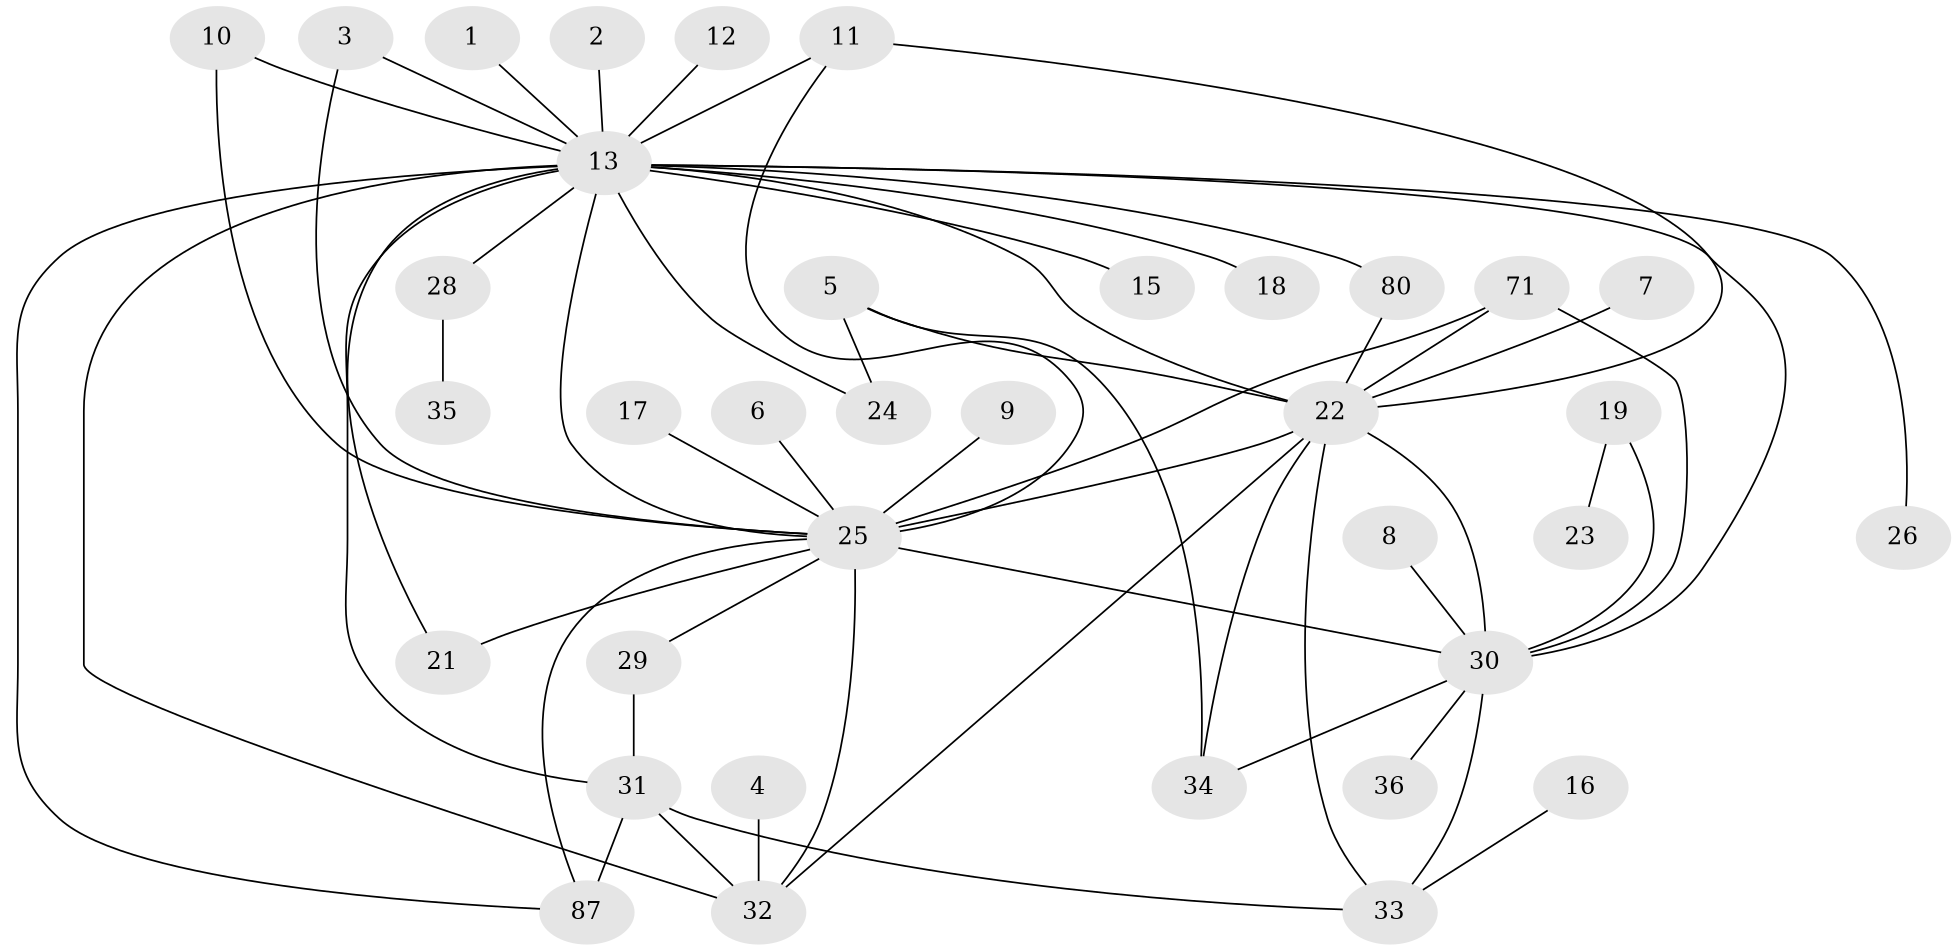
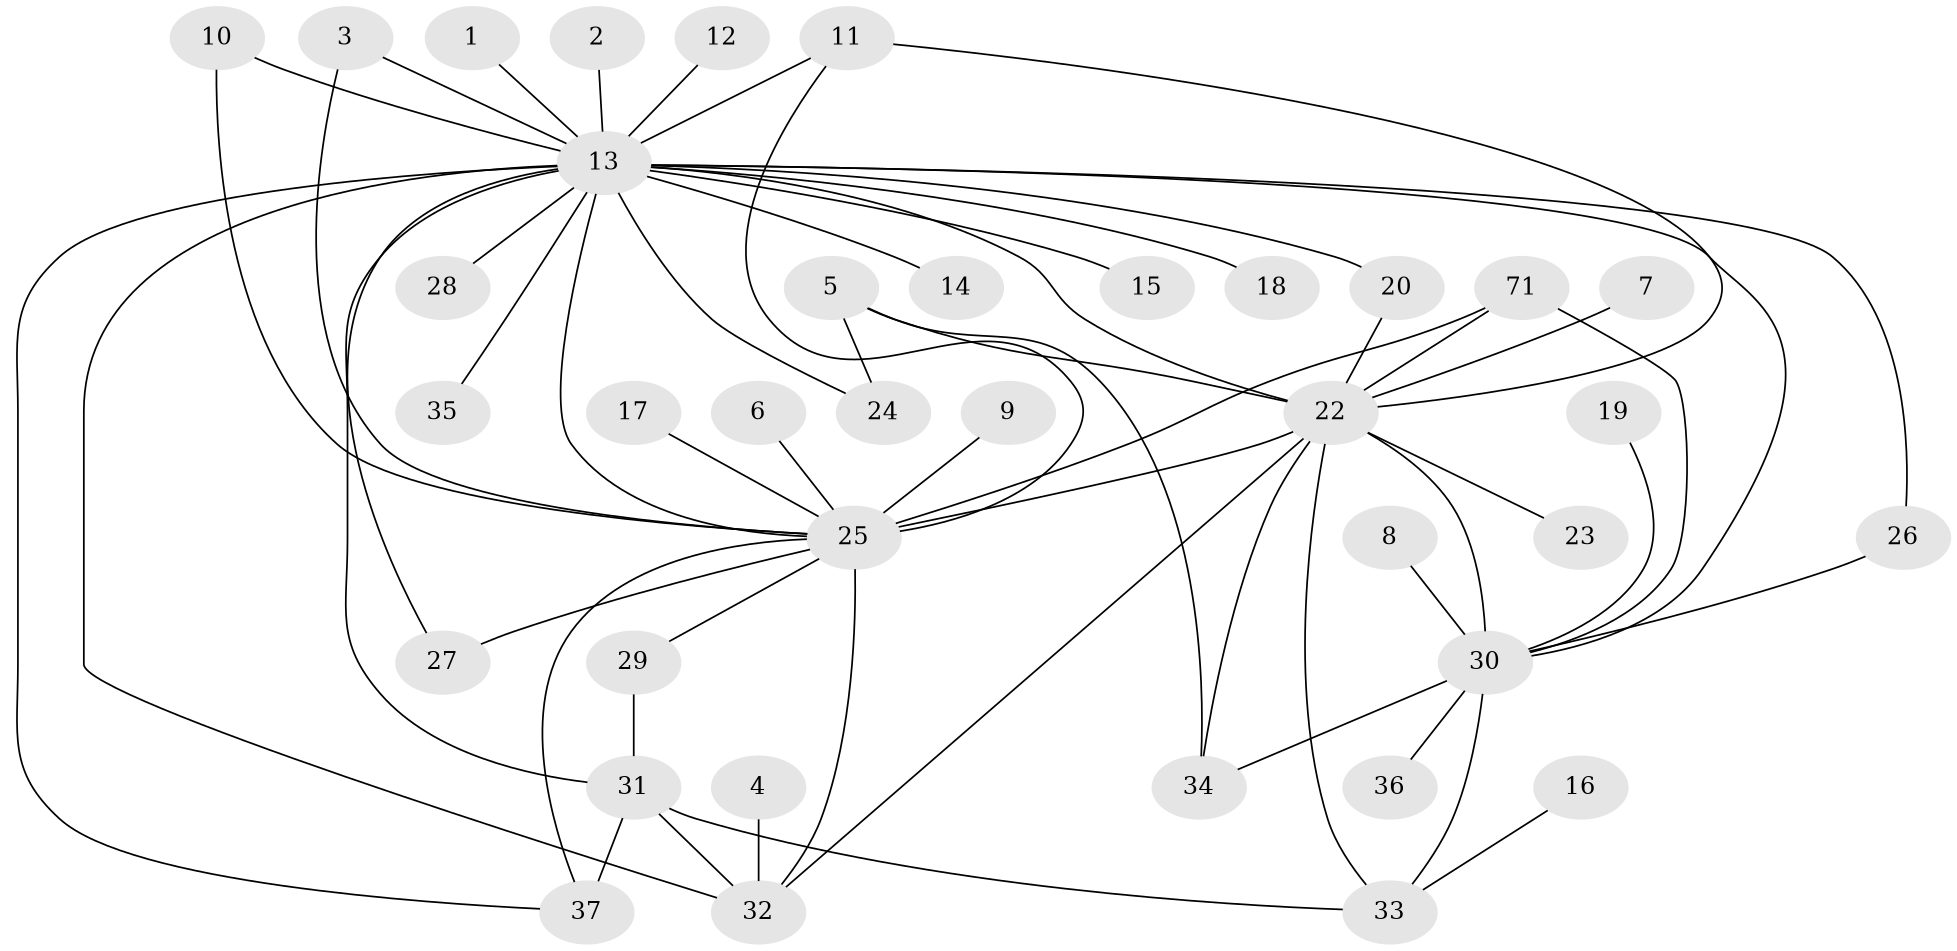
node "14": added
node "80": label "80" -> "20"
edge "28" -- "35": now "13" -- "35"
edge "19" -- "23": now "22" -- "23"
edge "25" -- "30": now "26" -- "30"
node "21": label "21" -> "27"
node "87": label "87" -> "37"
